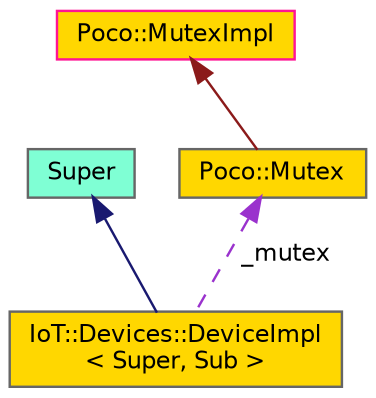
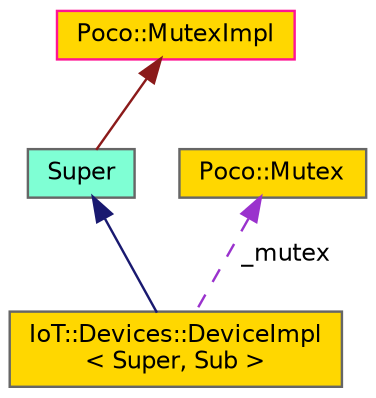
edge "Poco::Mutex" -> "Poco::MutexImpl": now "Super" -> "Poco::MutexImpl"
